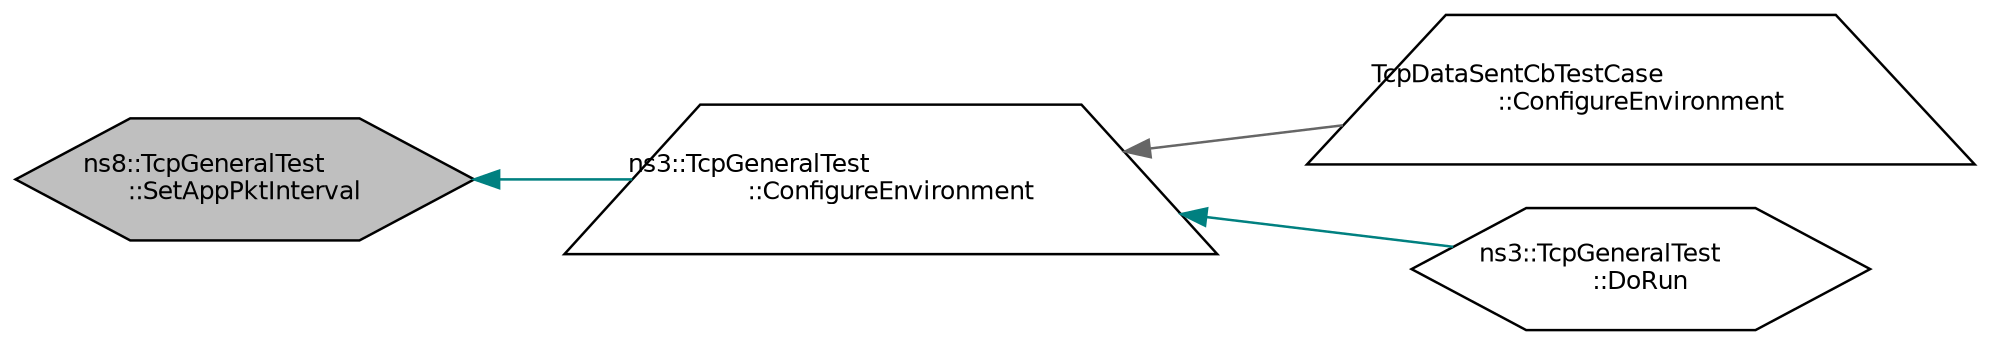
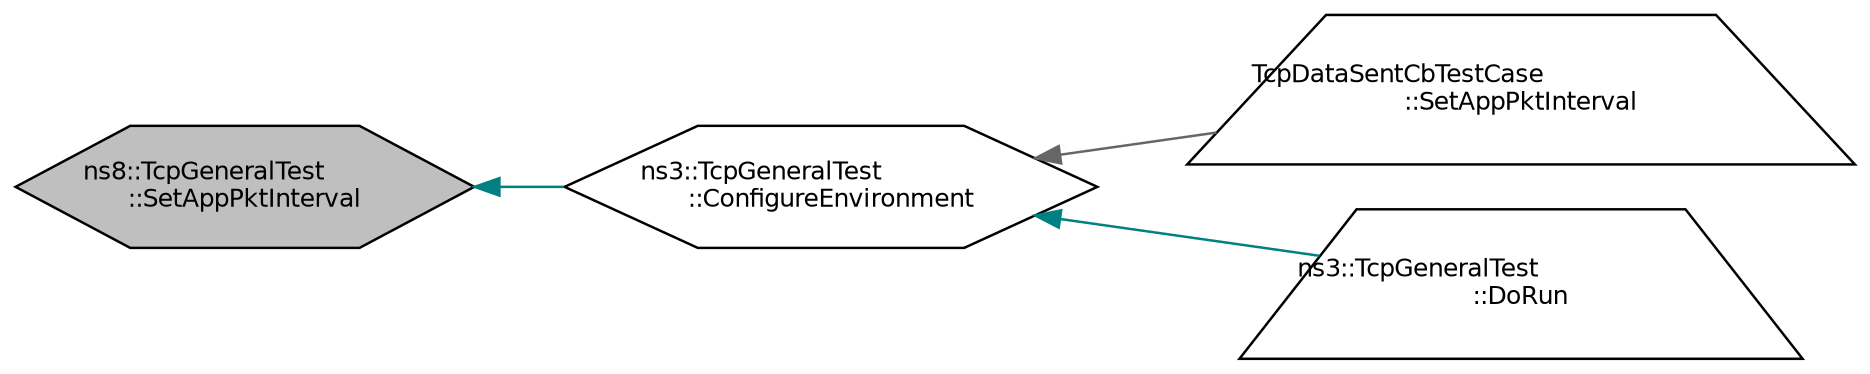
node "TcpDataSentCbTestCase ::ConfigureEnvironment": label "TcpDataSentCbTestCase ::ConfigureEnvironment" -> "TcpDataSentCbTestCase ::SetAppPktInterval"
node "ns3::TcpGeneralTest ::ConfigureEnvironment": shape trapezium -> hexagon
node "ns3::TcpGeneralTest ::DoRun": shape hexagon -> trapezium
